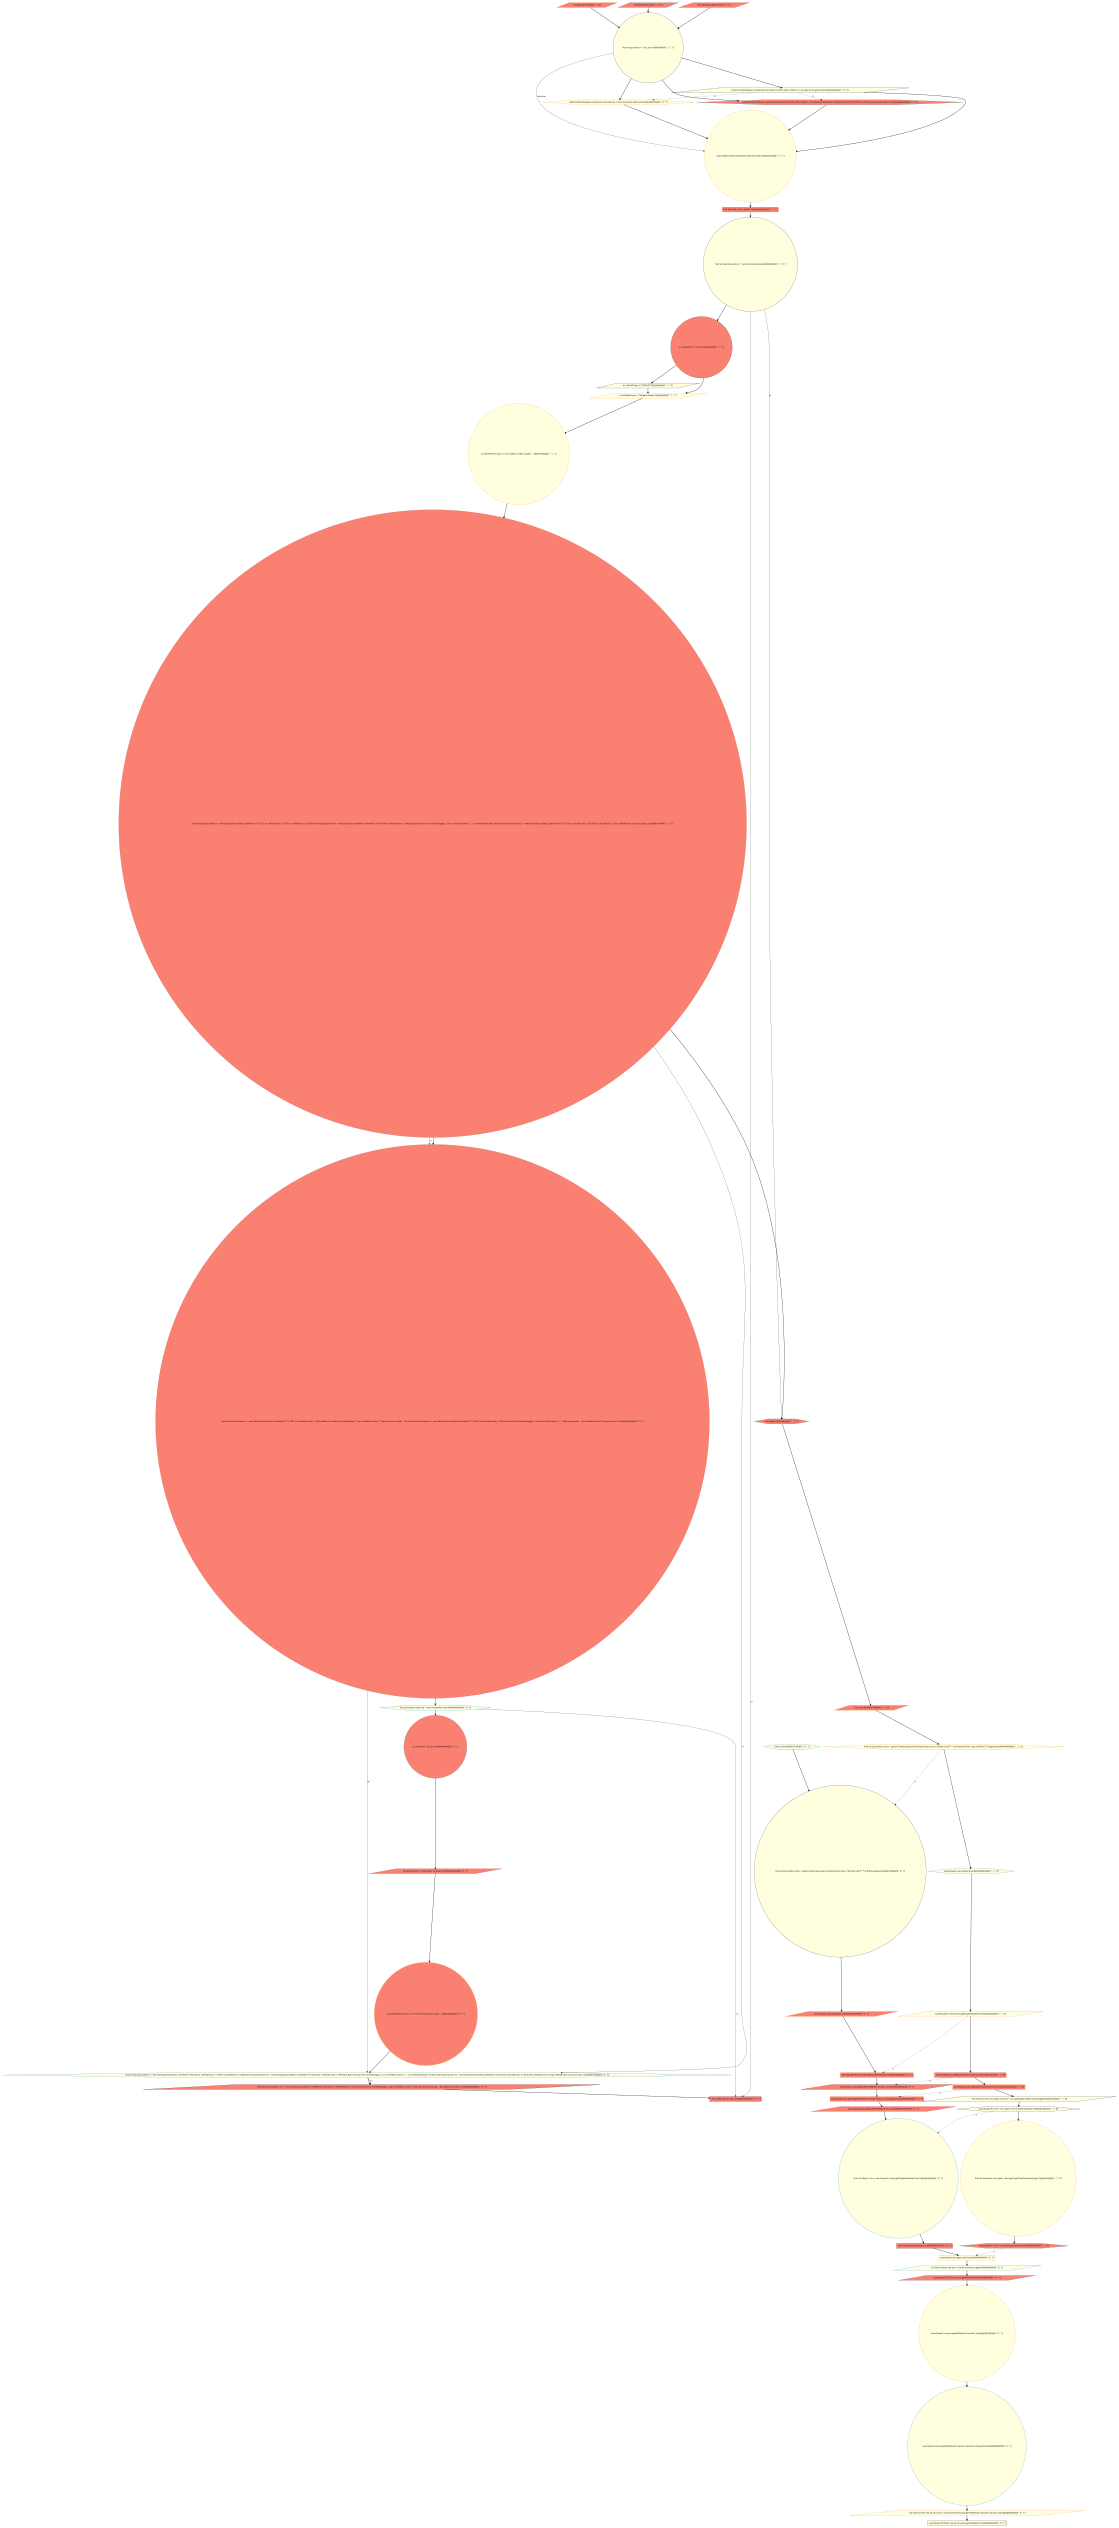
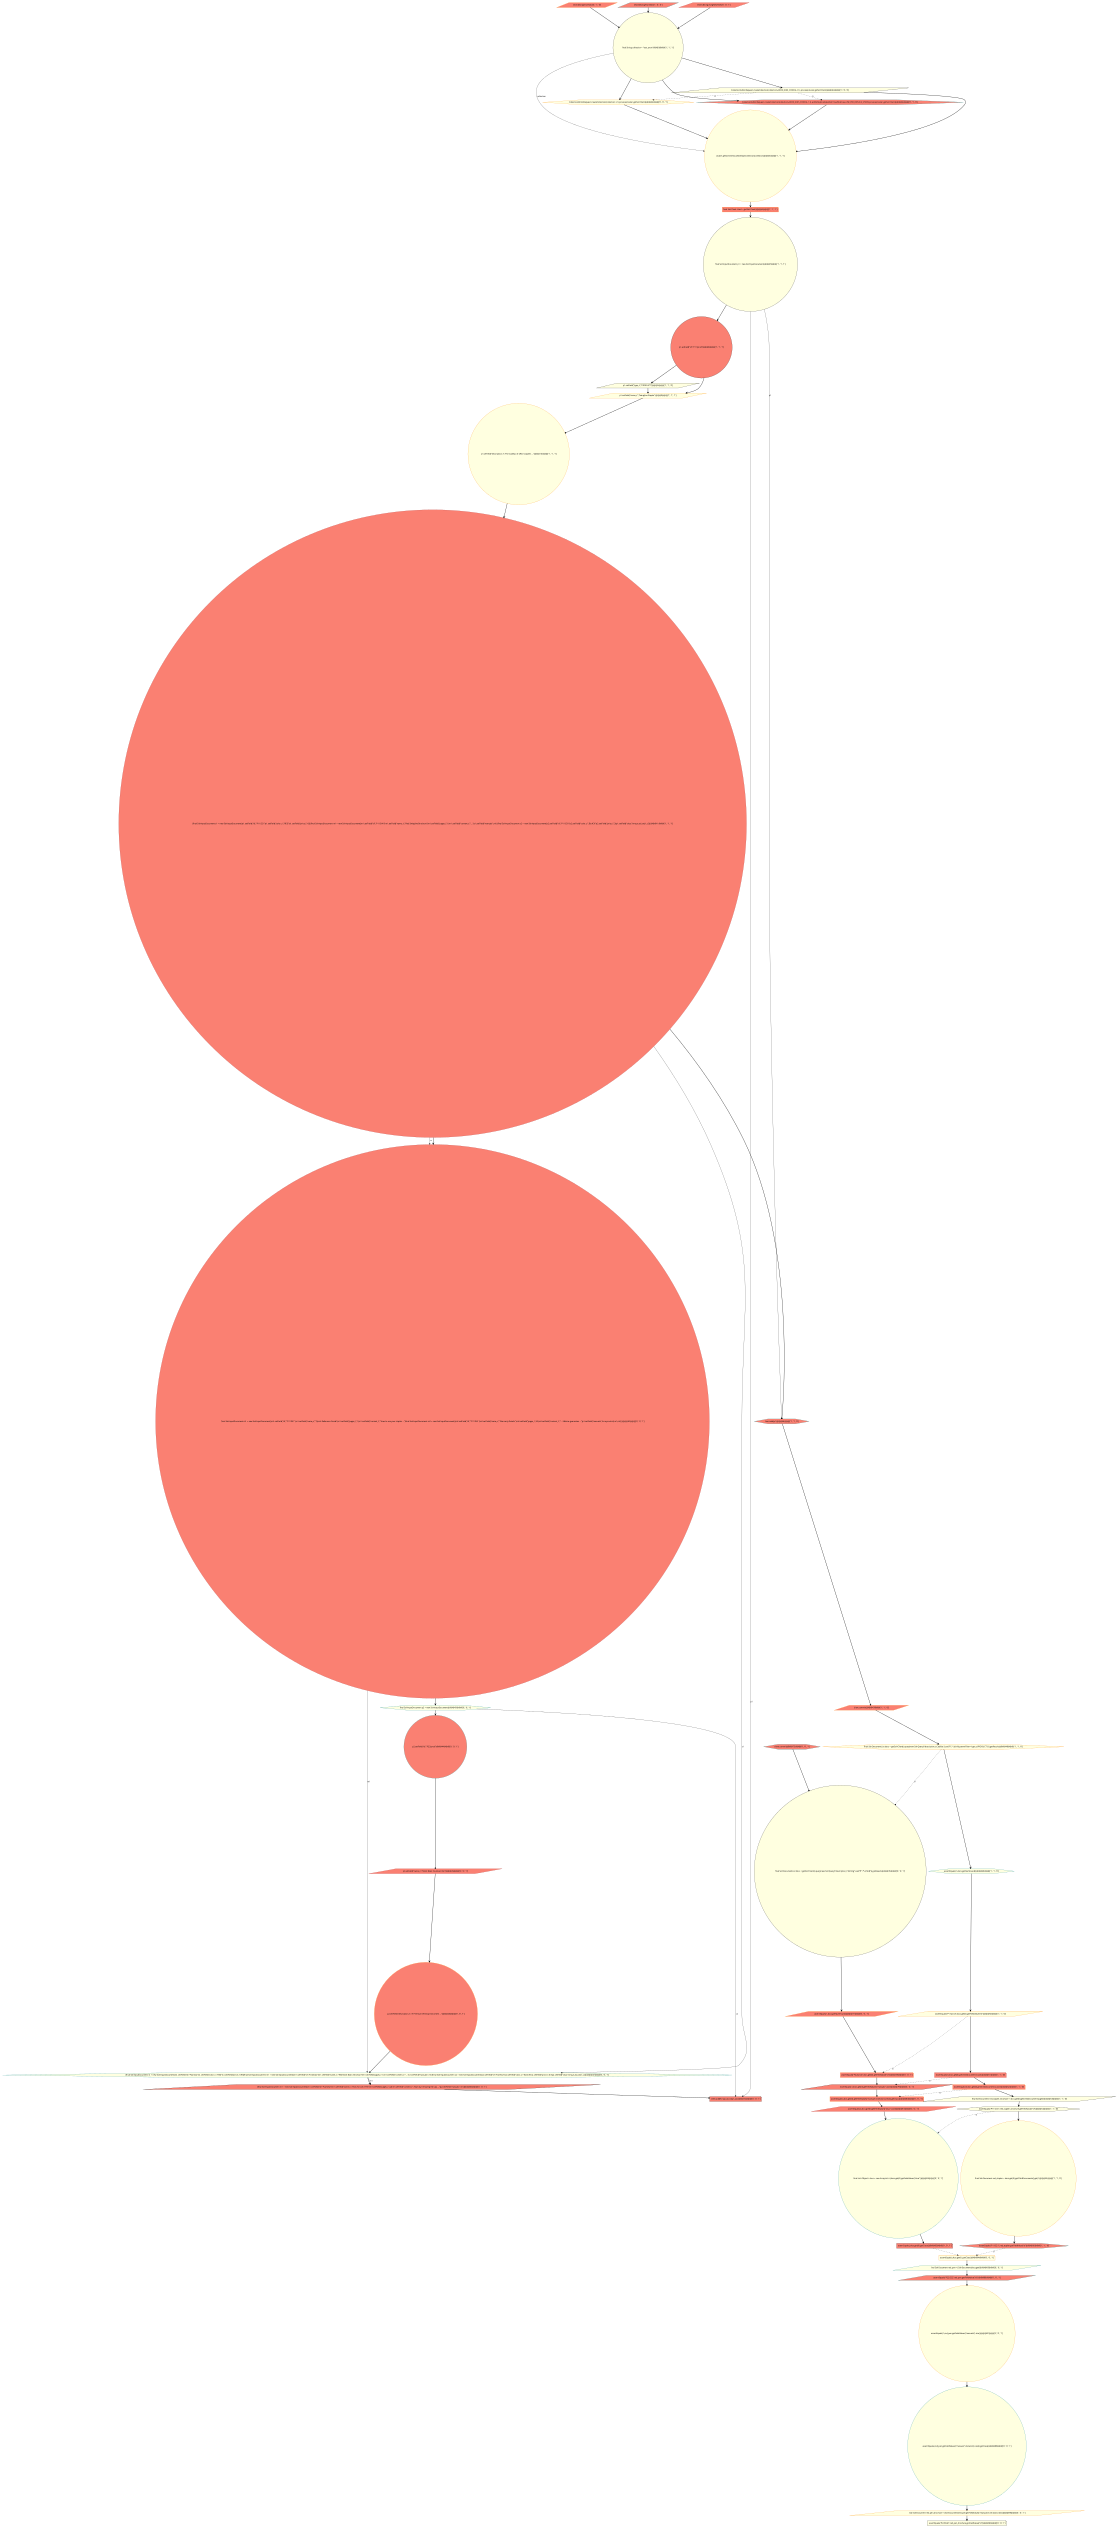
node "client.commit()@@@75@@@['0', '0', '1']": fillcolor lightyellow -> salmon
edge "assertEquals(,skus.get(0).getClass())@@@83@@@['0', '0', '1']" -> "assertEquals(,skus.get(1).getClass())@@@84@@@['0', '0', '1']": style bold -> dashed
